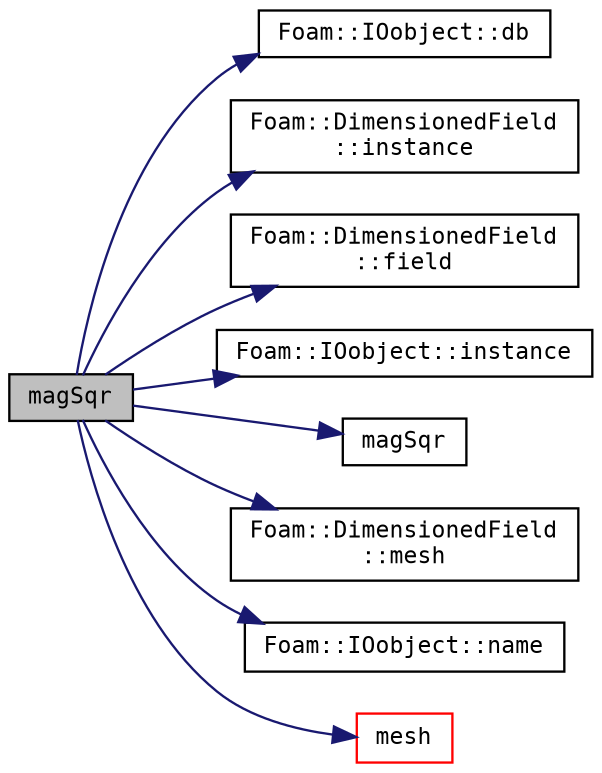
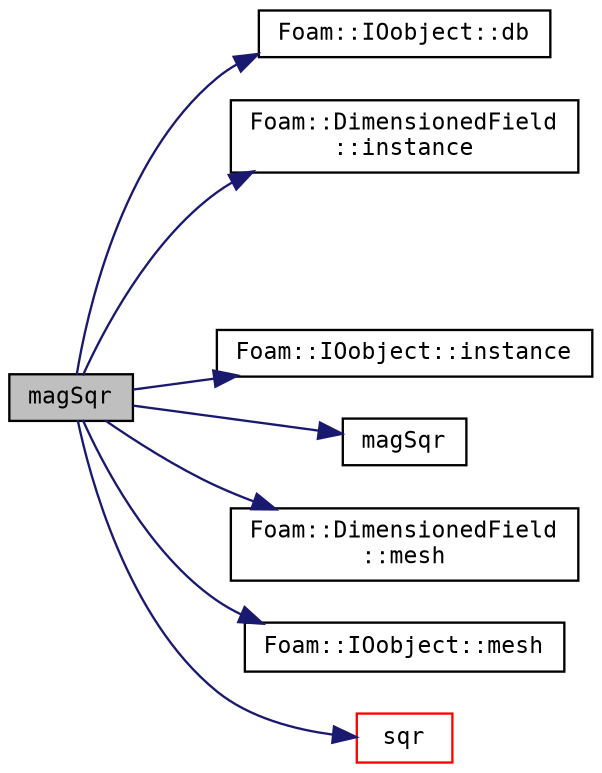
node "Foam::DimensionedField ::field": removed
node "Foam::IOobject::name": label "Foam::IOobject::name" -> "Foam::IOobject::mesh"
node "mesh": label "mesh" -> "sqr"
